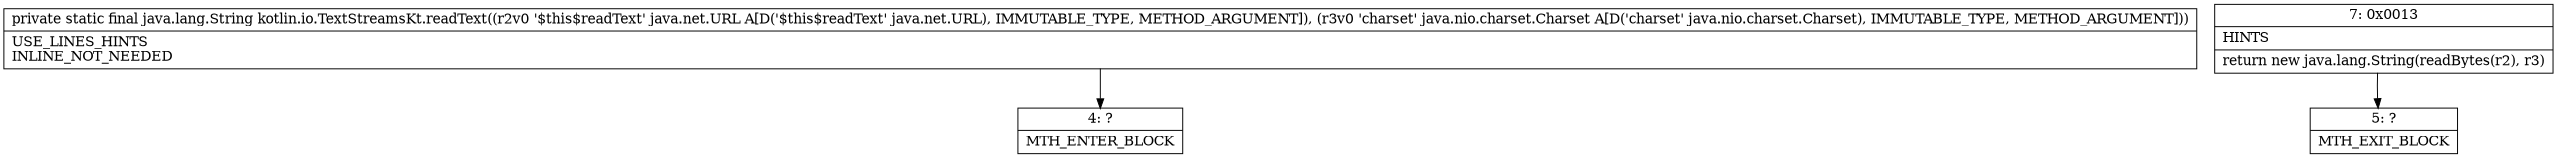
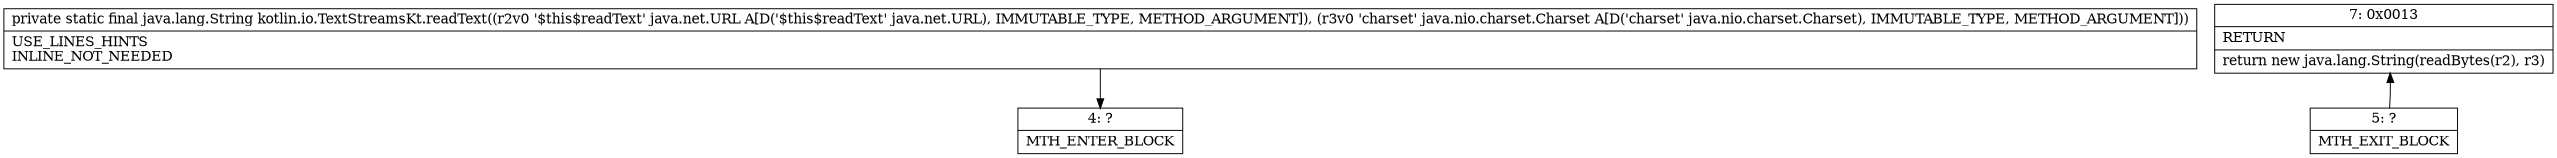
node "7: 0x0013": text "HINTS" -> "RETURN"
edge "7: 0x0013" -> "5: ?": reversed
